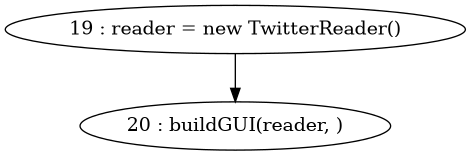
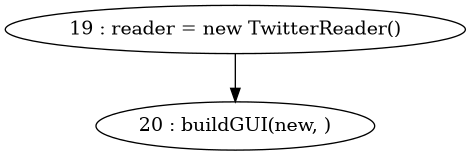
node "20 : buildGUI(reader, )": label "20 : buildGUI(reader, )" -> "20 : buildGUI(new, )"
